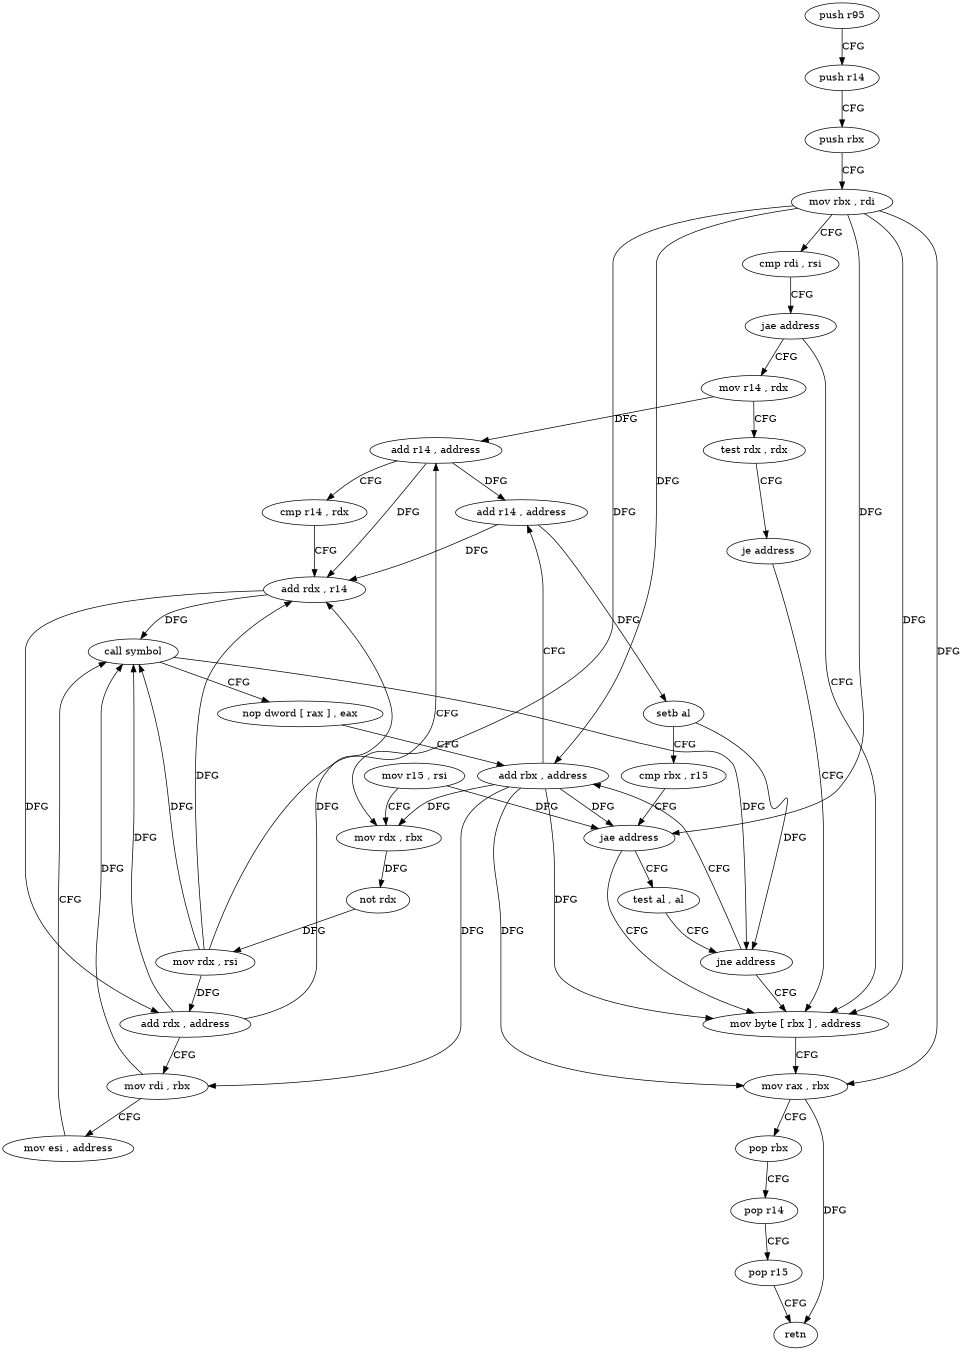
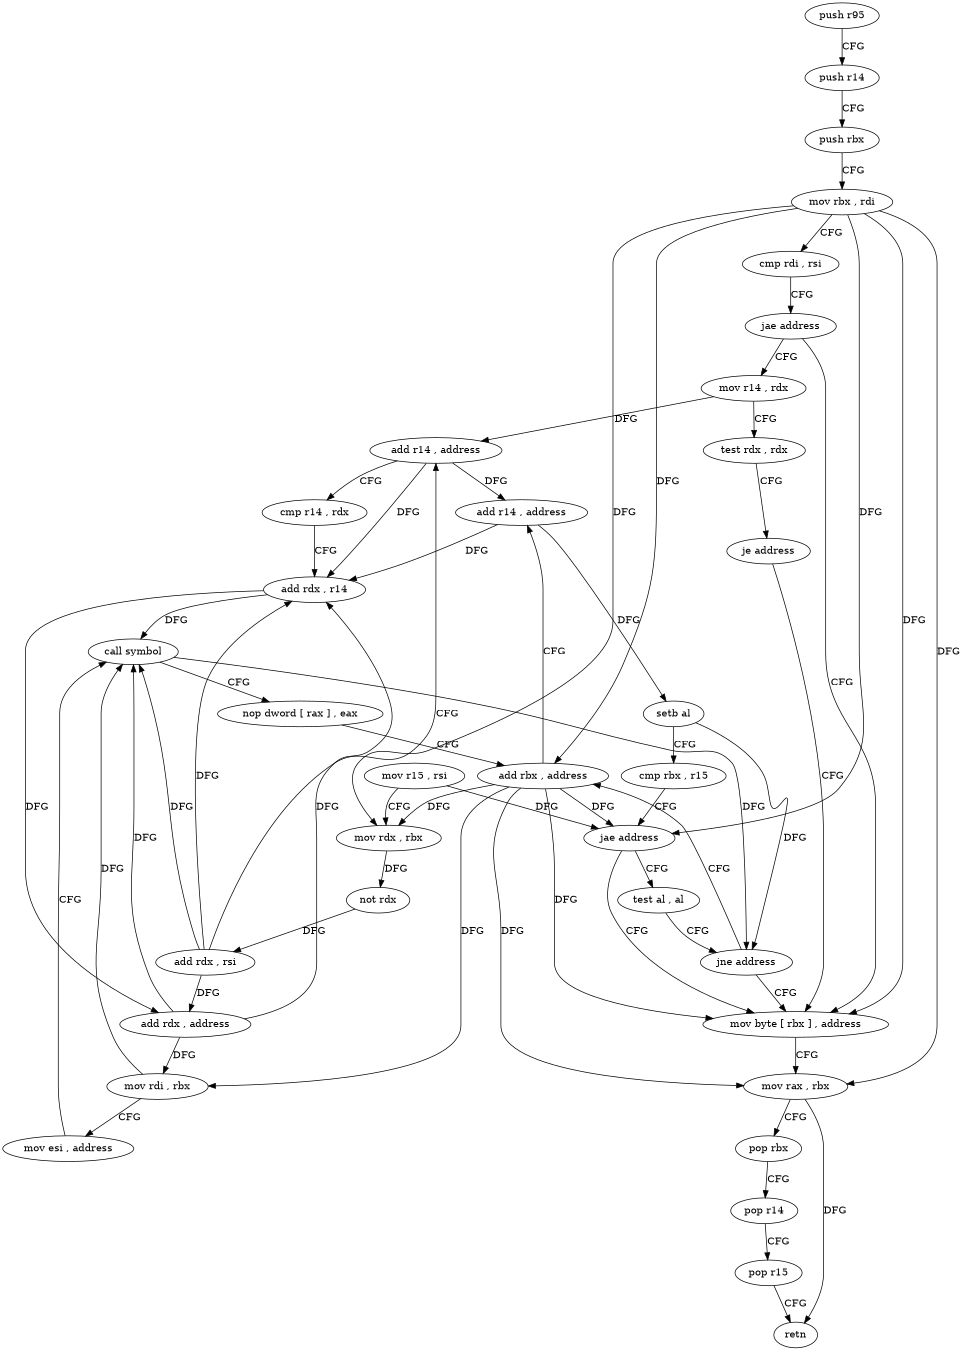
node "mov rdx , rsi": label "mov rdx , rsi" -> "add rdx , rsi"
edge "add rdx , address" -> "mov rdi , rbx": label "CFG" -> "DFG"
